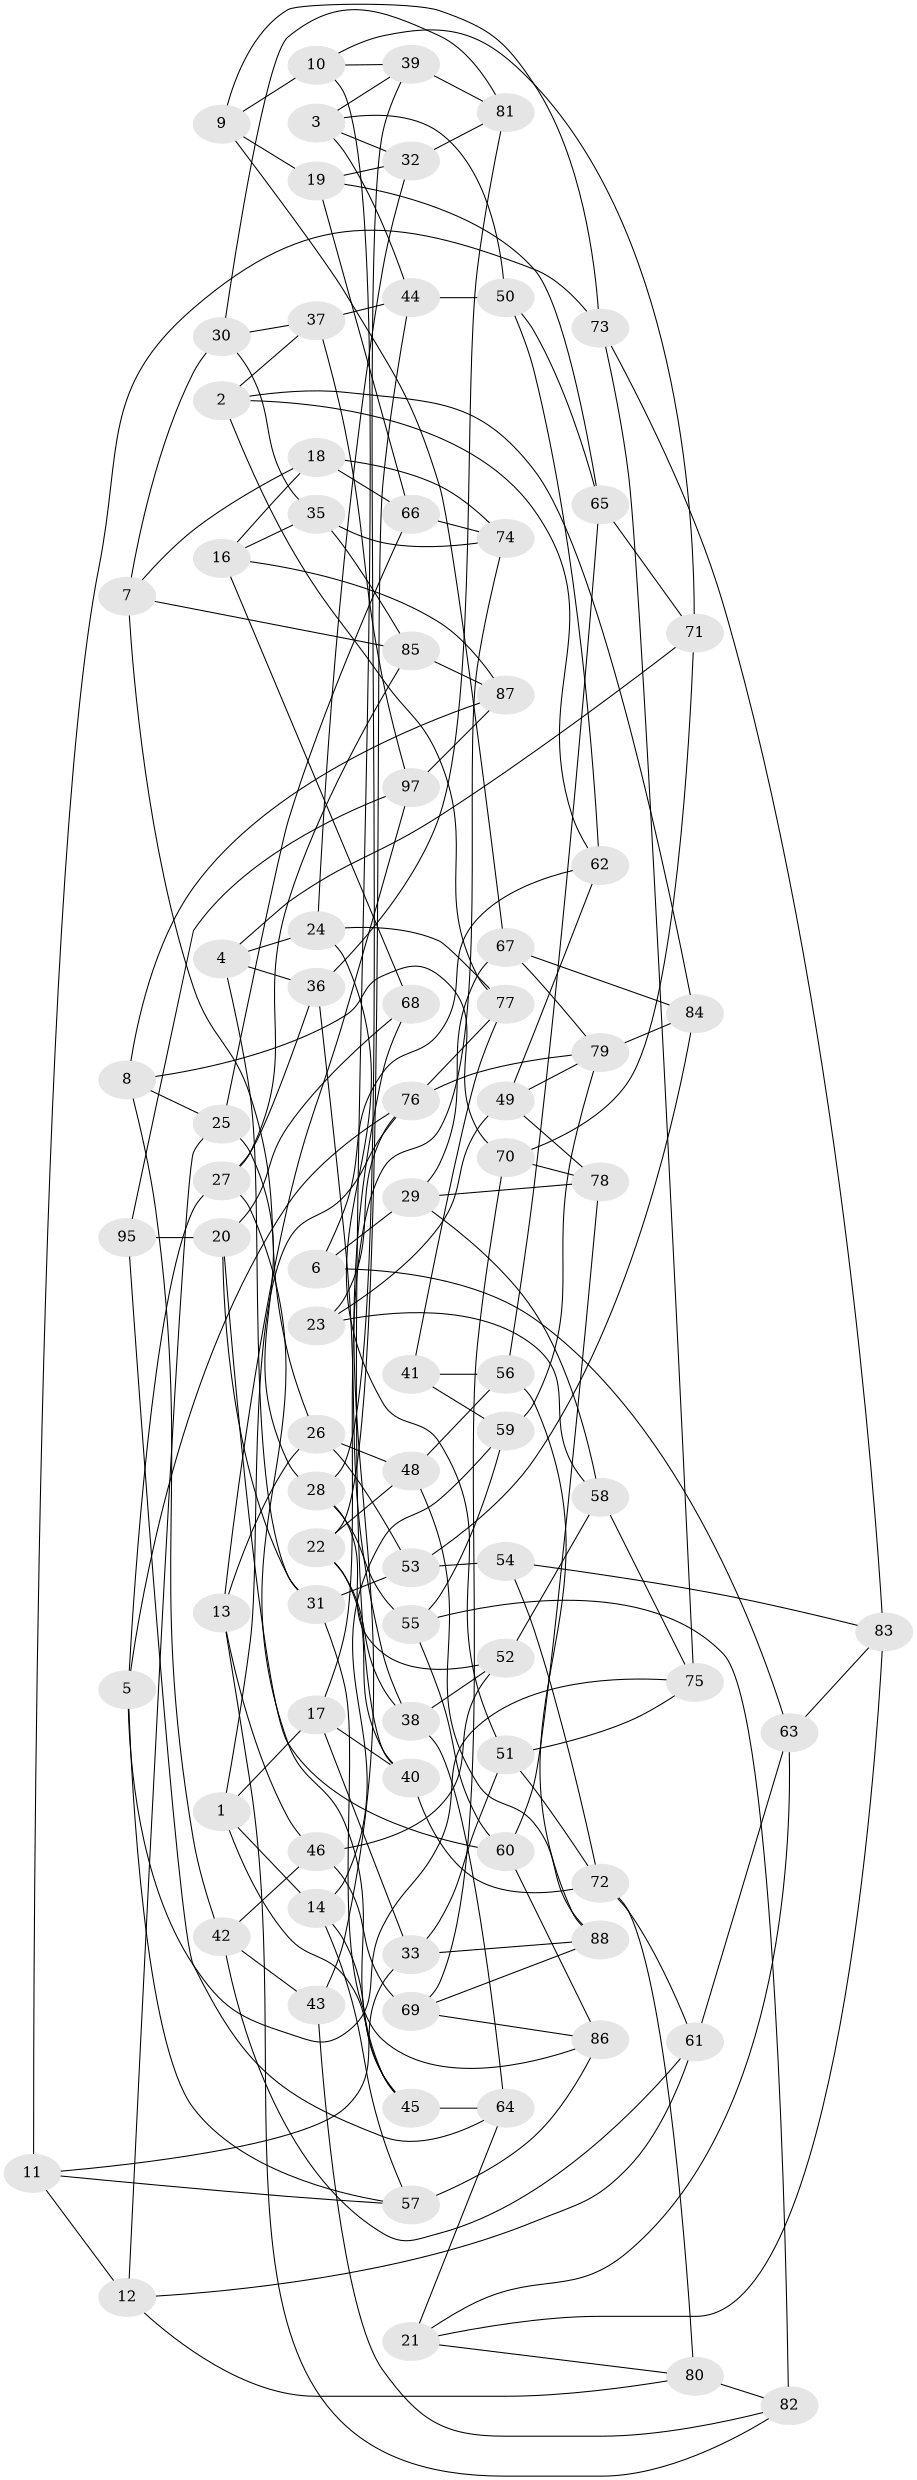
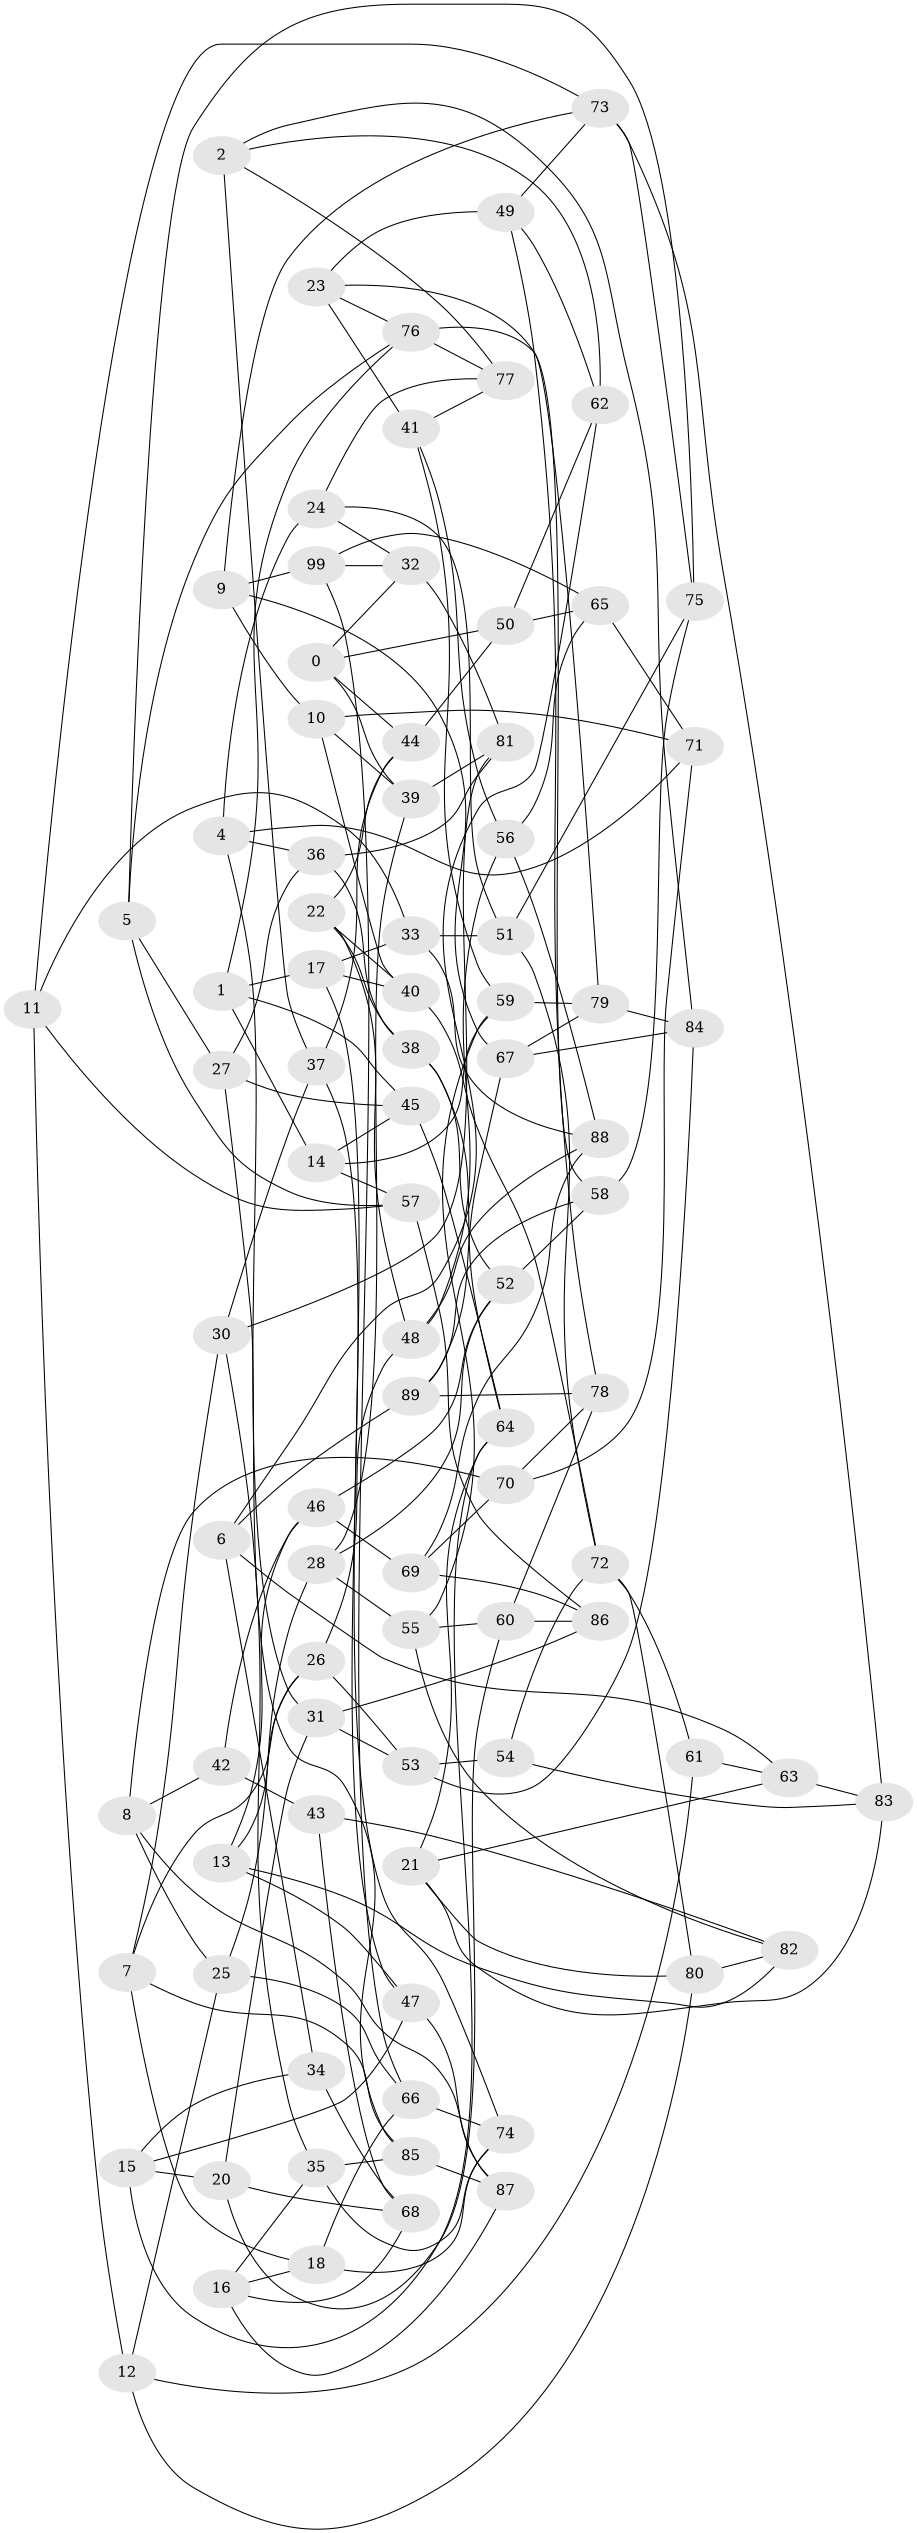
node "3": label "3" -> "0"
node "19": label "19" -> "99"
edge "23" -- "41": added
node "97": label "97" -> "47"
edge "79" -- "49": now "73" -- "49"
node "29": label "29" -> "89"
node "95": label "95" -> "15"
node "34": added
edge "42" -- "61": removed
